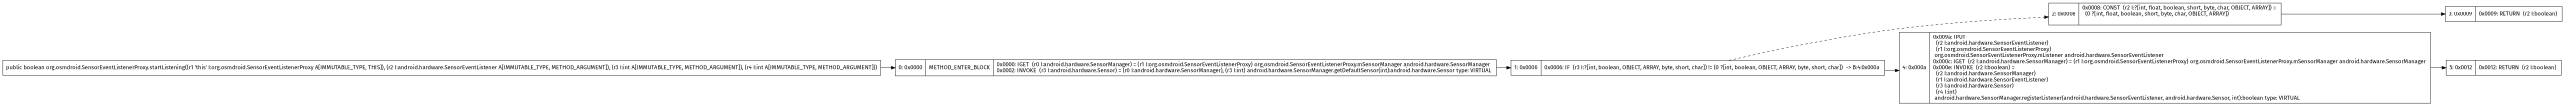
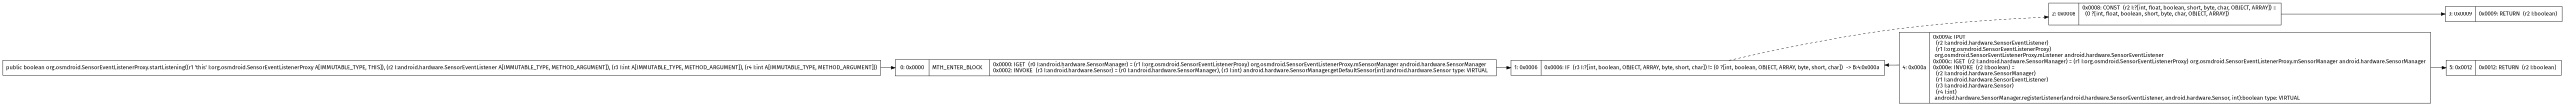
node "0: 0x0000": text "METHOD_ENTER_BLOCK" -> "MTH_ENTER_BLOCK"
edge "1: 0x0006" -> "4: 0x000a": reversed
